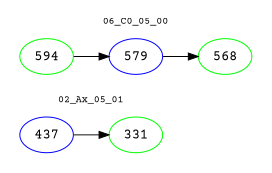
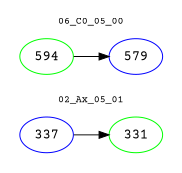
node "568": removed
node "437": label "437" -> "337"
